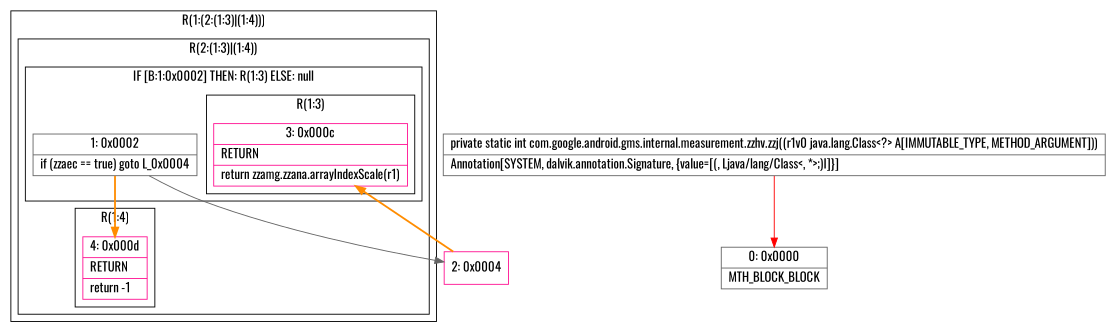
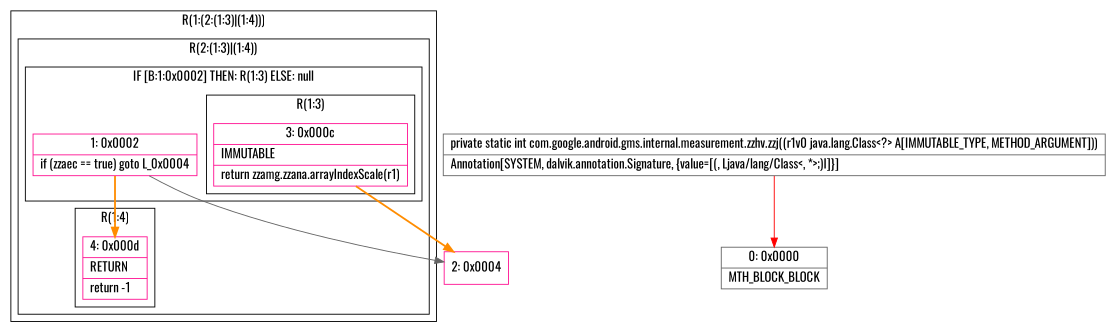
node "3: 0x000c": text "RETURN" -> "IMMUTABLE"
node "1: 0x0002": color gray40 -> deeppink
edge "2: 0x0004" -> "3: 0x000c": reversed
